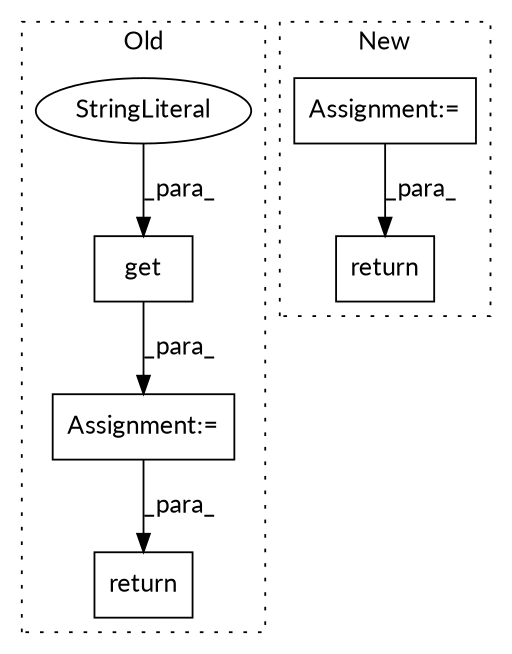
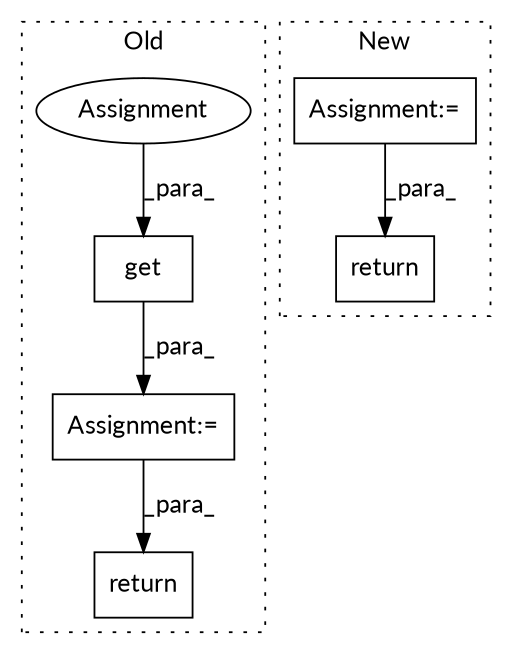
node "StringLiteral": label "StringLiteral" -> "Assignment"
